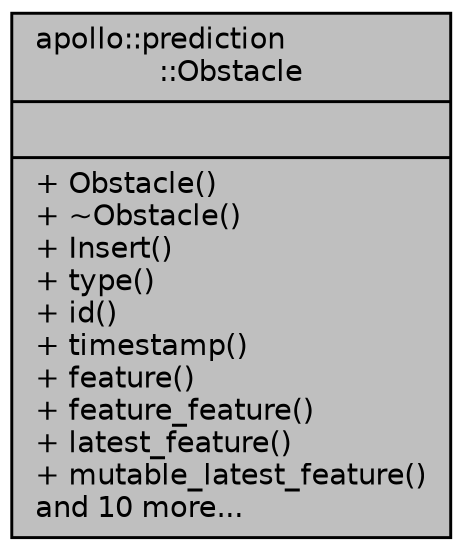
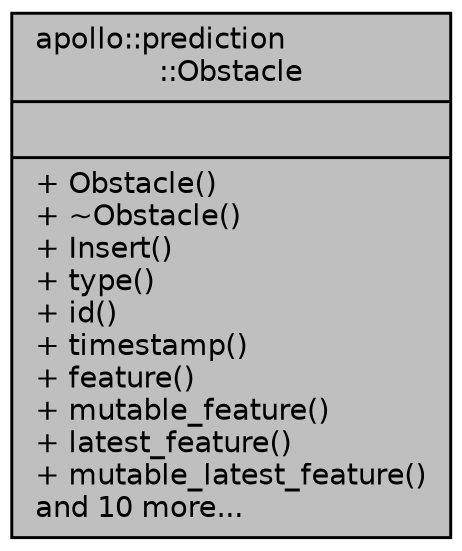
node "apollo::prediction": text "+ feature_feature()" -> "+ mutable_feature()"
